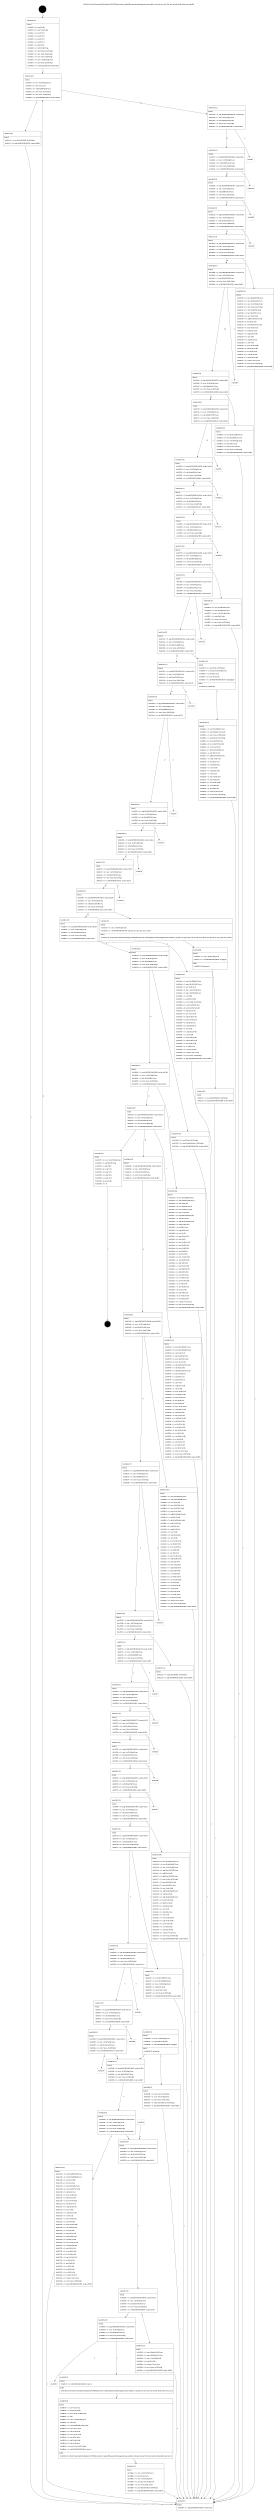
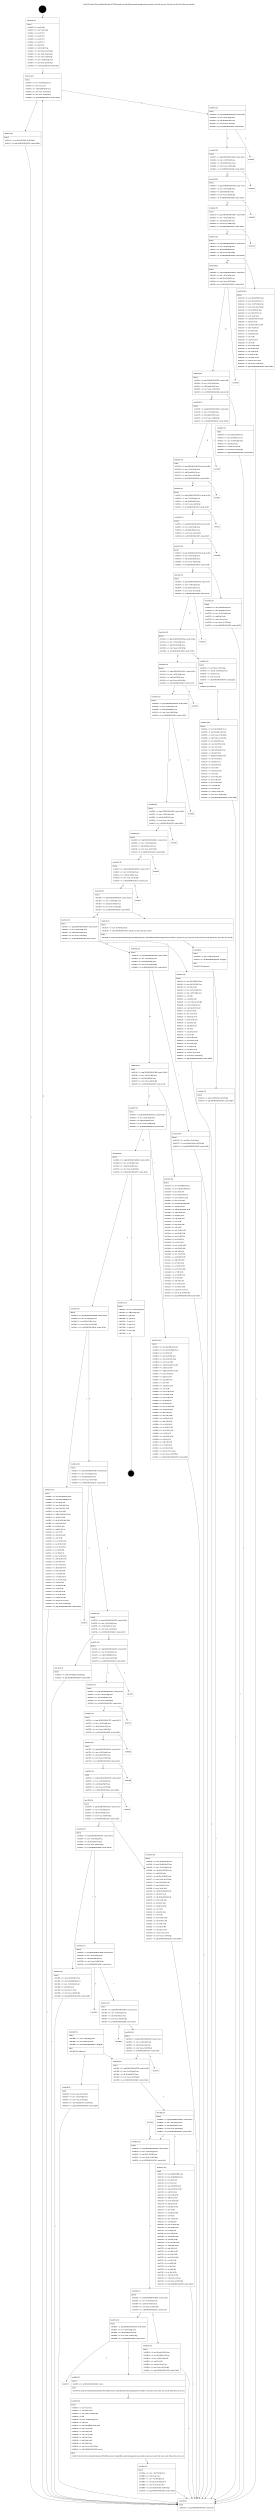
edge "0x40169f [25]" -> "0x4022f7 [21]": now "0x4016b8 [25]" -> "0x4022f7 [21]"
